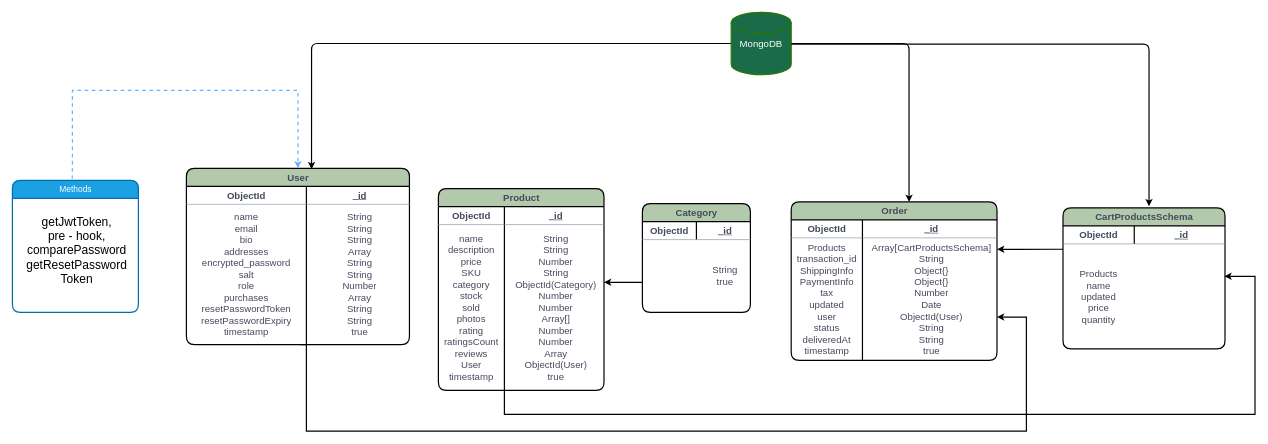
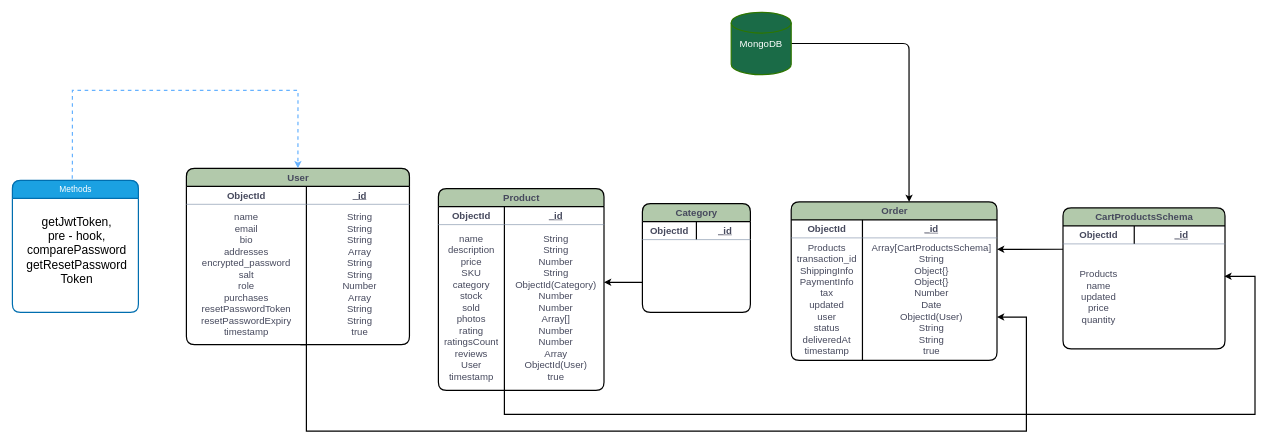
edge "MongoDB" -> "User": removed
edge "MongoDB" -> "CartProductsSchema": removed
node "String true": removed
